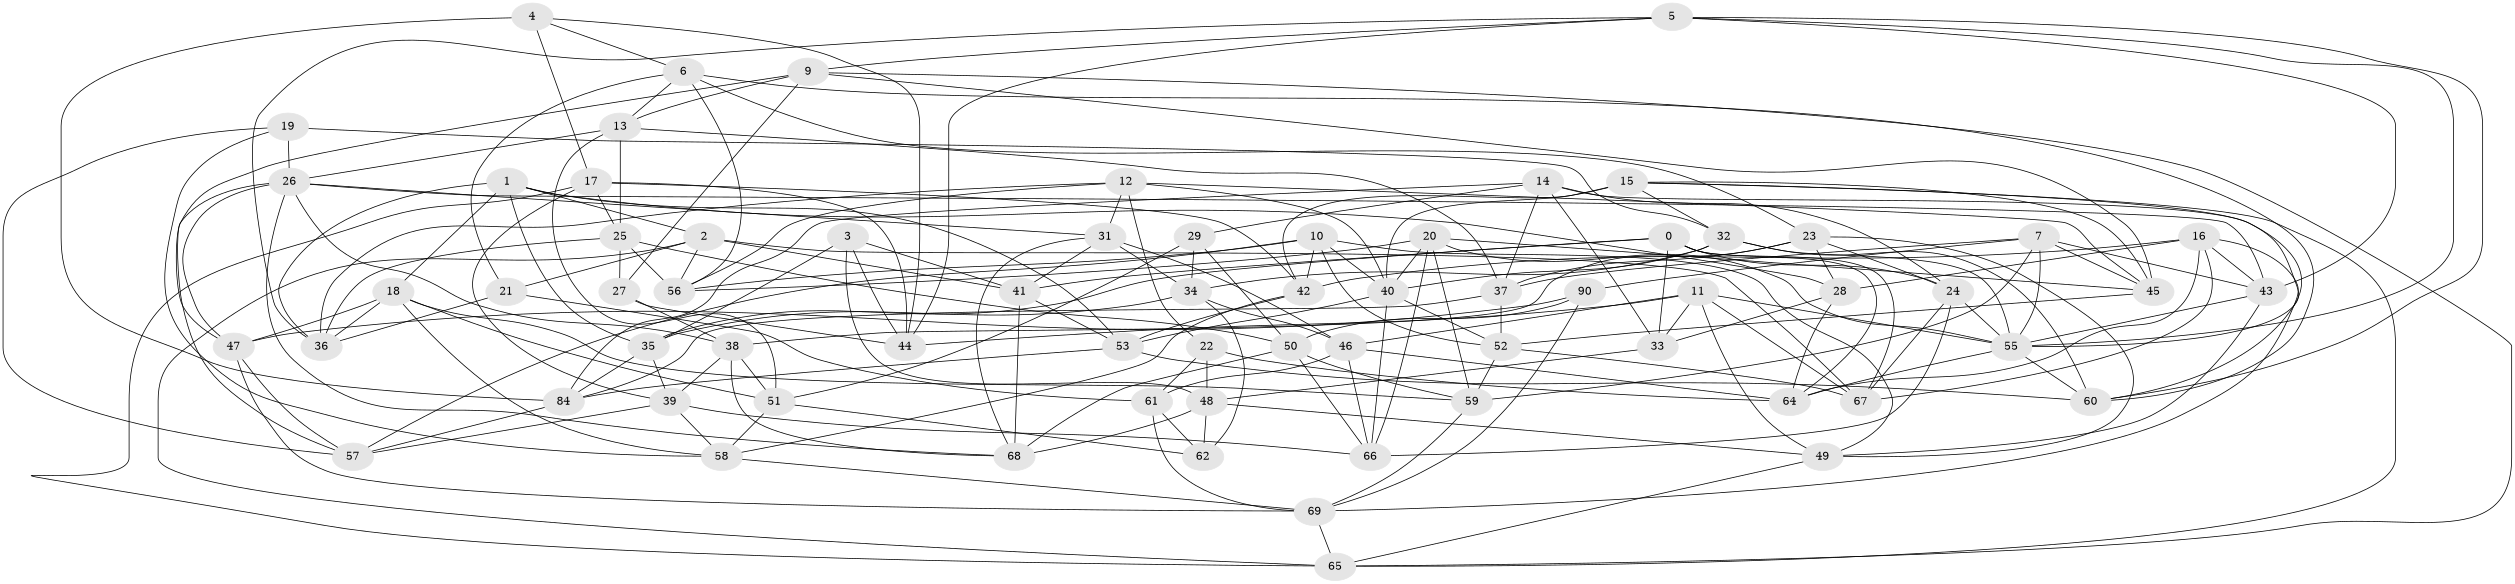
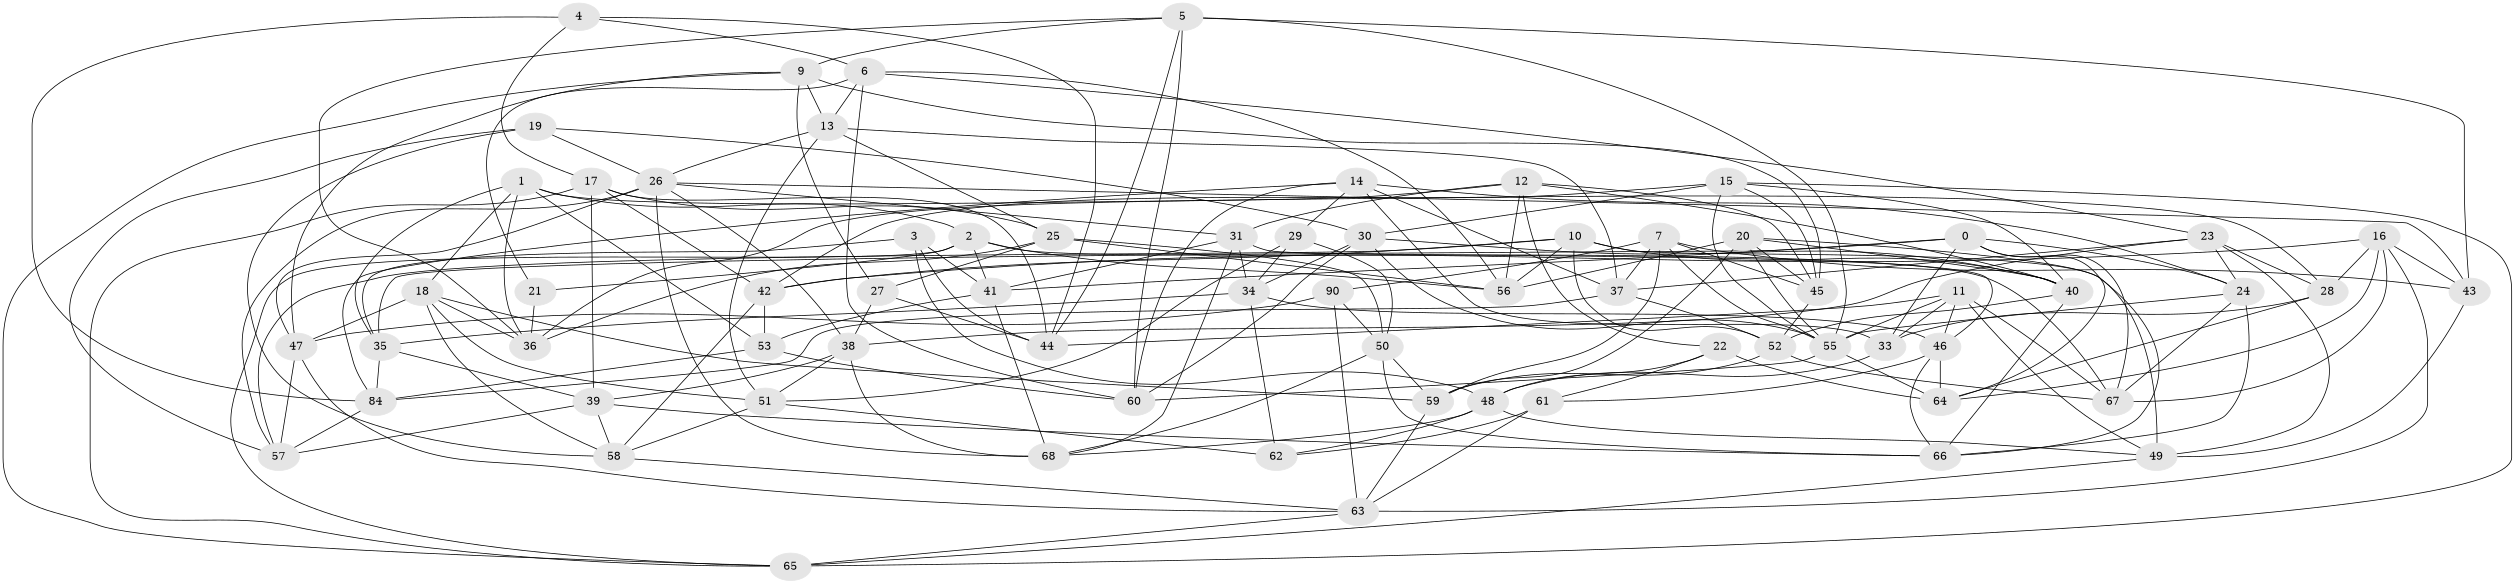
node "32": label "32" -> "30"
edge "43" -- "55": removed
edge "40" -- "53": removed
edge "21" -- "61": removed
node "69": label "69" -> "63"
